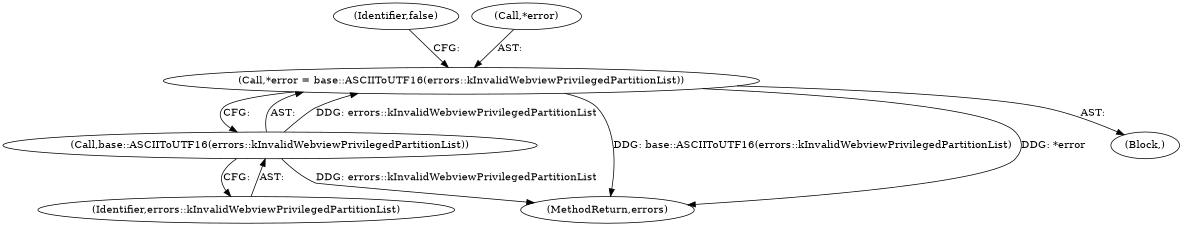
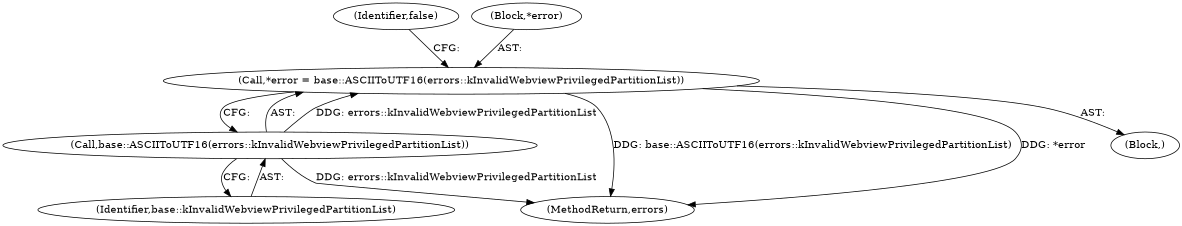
node "(Call,*error)": label "(Call,*error)" -> "(Block,*error)"
node "(Identifier,errors::kInvalidWebviewPrivilegedPartitionList)": label "(Identifier,errors::kInvalidWebviewPrivilegedPartitionList)" -> "(Identifier,base::kInvalidWebviewPrivilegedPartitionList)"
